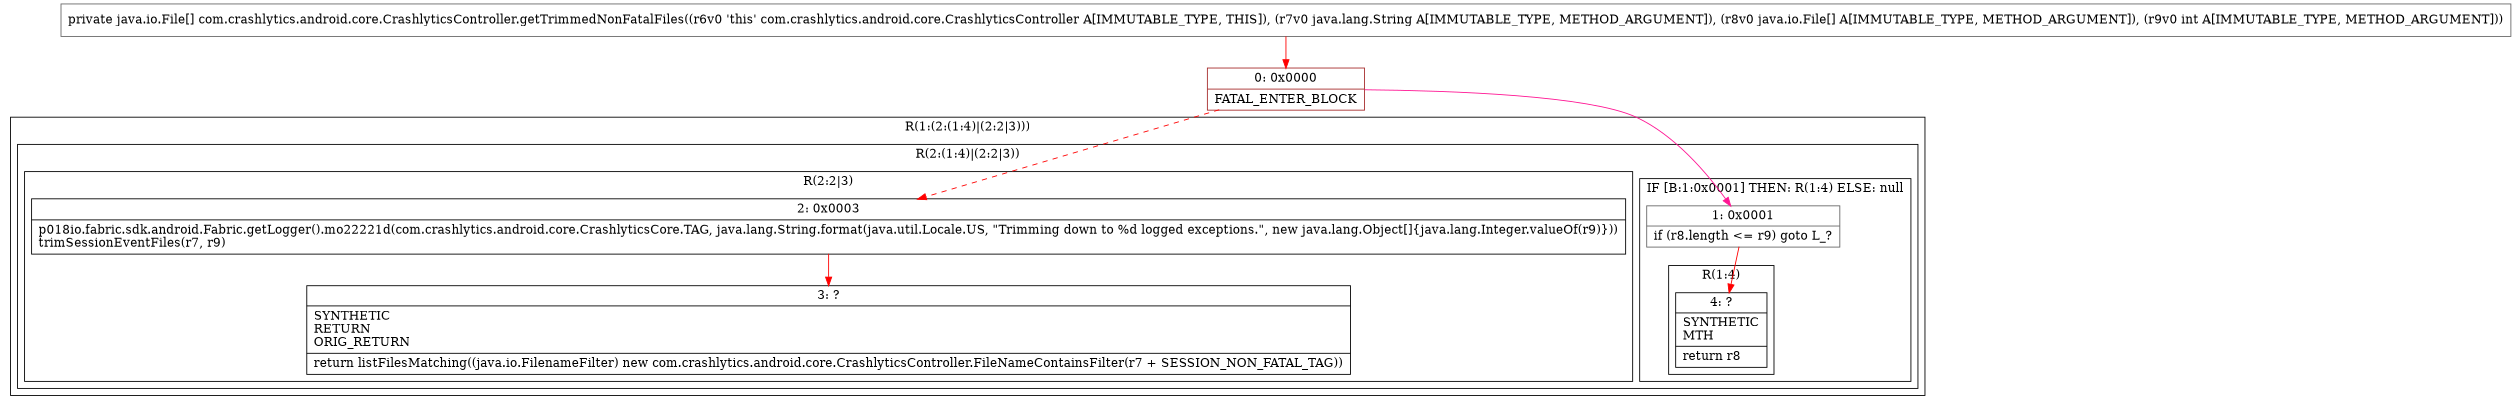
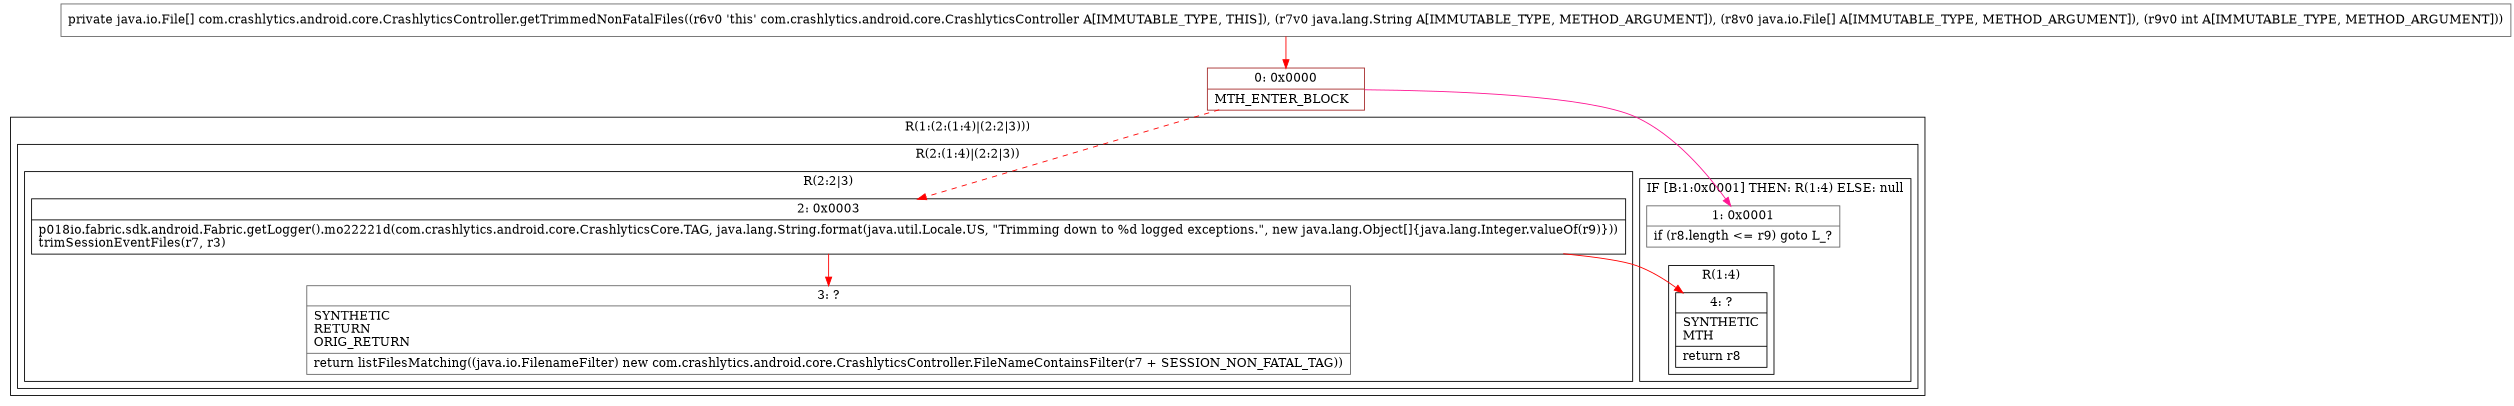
node "0: 0x0000": text "FATAL_ENTER_BLOCK" -> "MTH_ENTER_BLOCK"
node "2: 0x0003": text "trimSessionEventFiles(r7, r9)" -> "trimSessionEventFiles(r7, r3)"
edge "1: 0x0001" -> "4: ?": now "2: 0x0003" -> "4: ?"
node "3: ?": color black -> gray40
